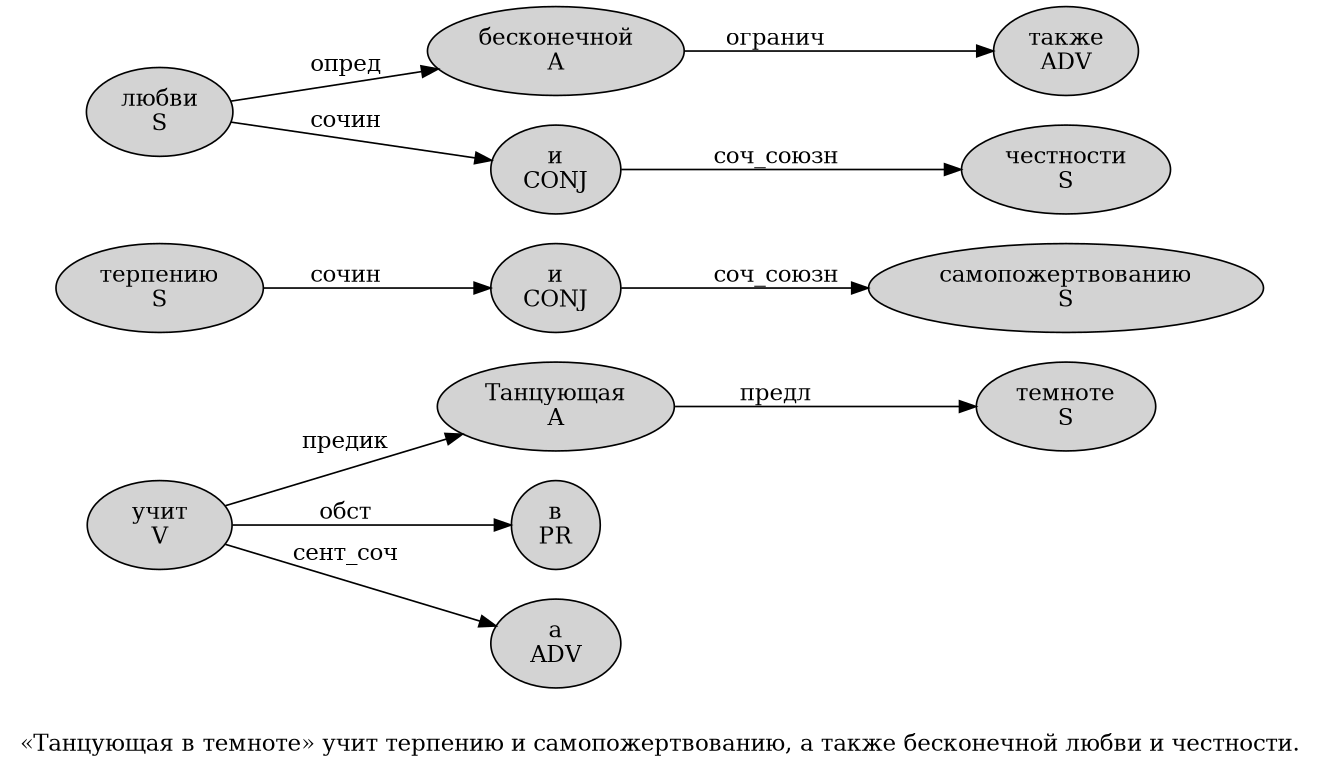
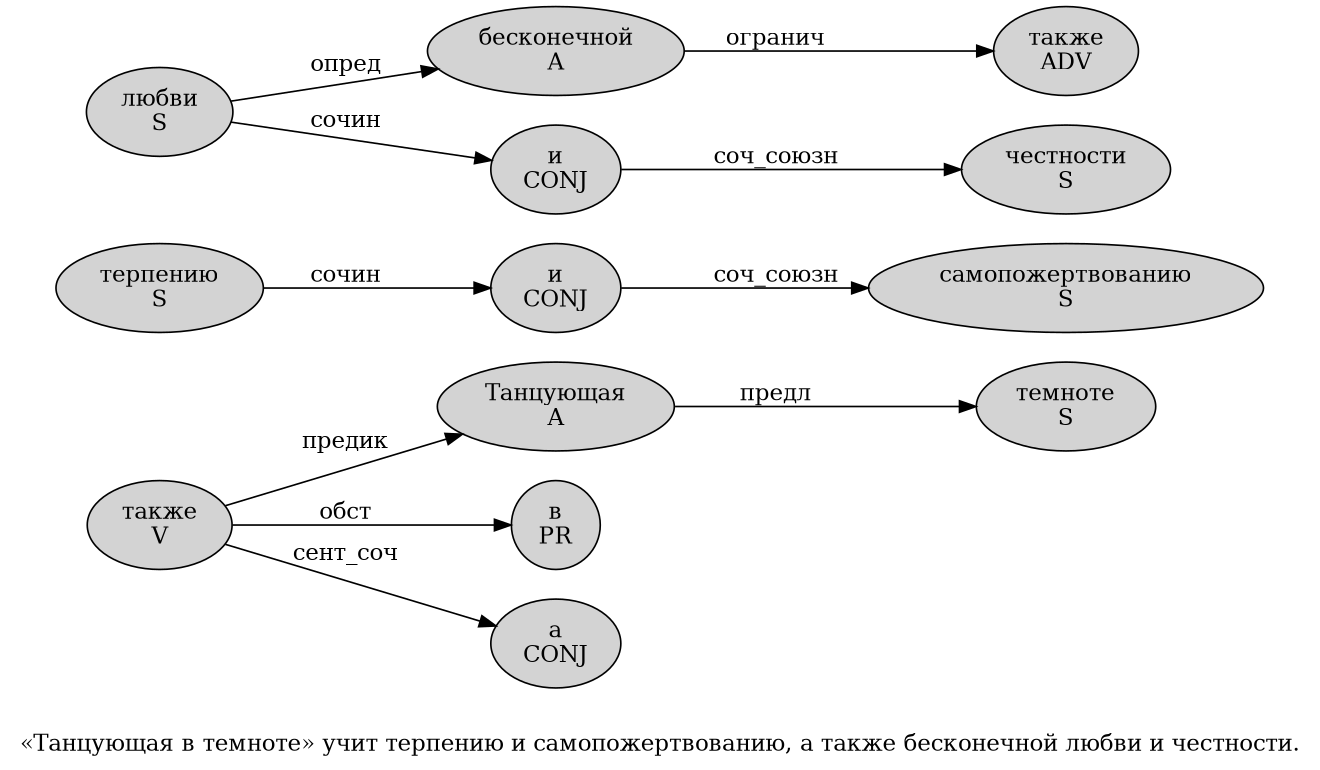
node "учит V": label "учит V" -> "также V"
node "а ADV": label "а ADV" -> "а CONJ"
